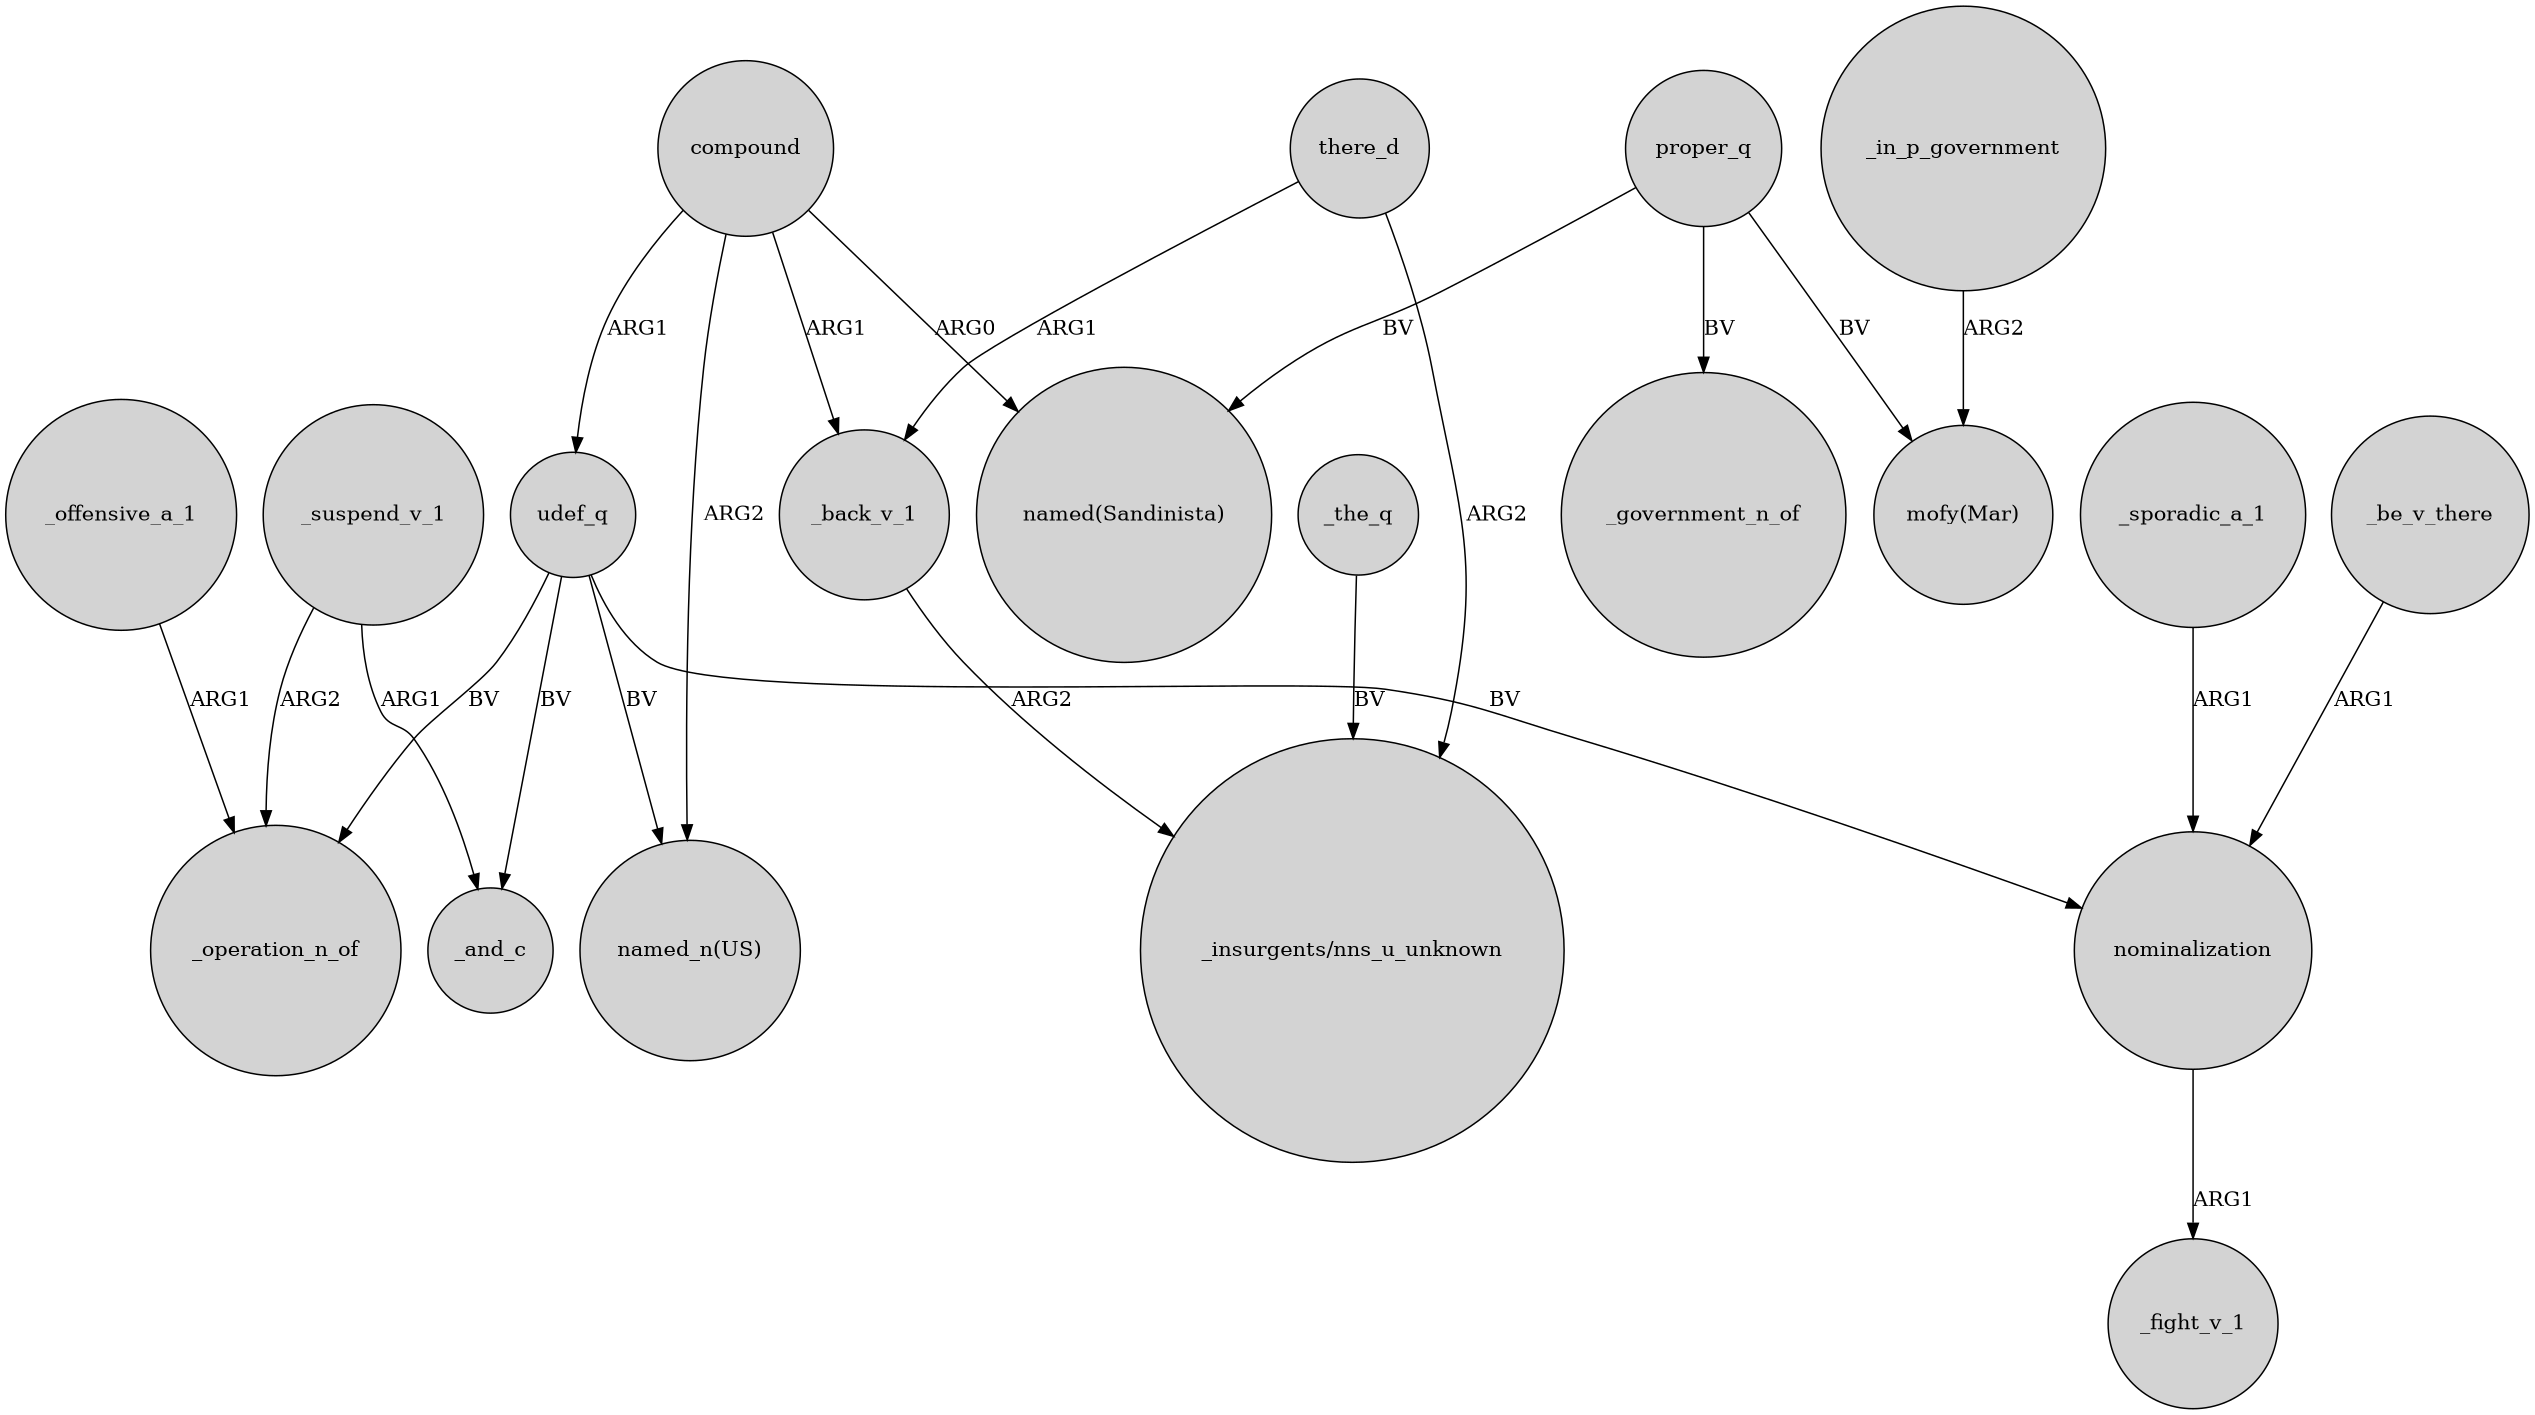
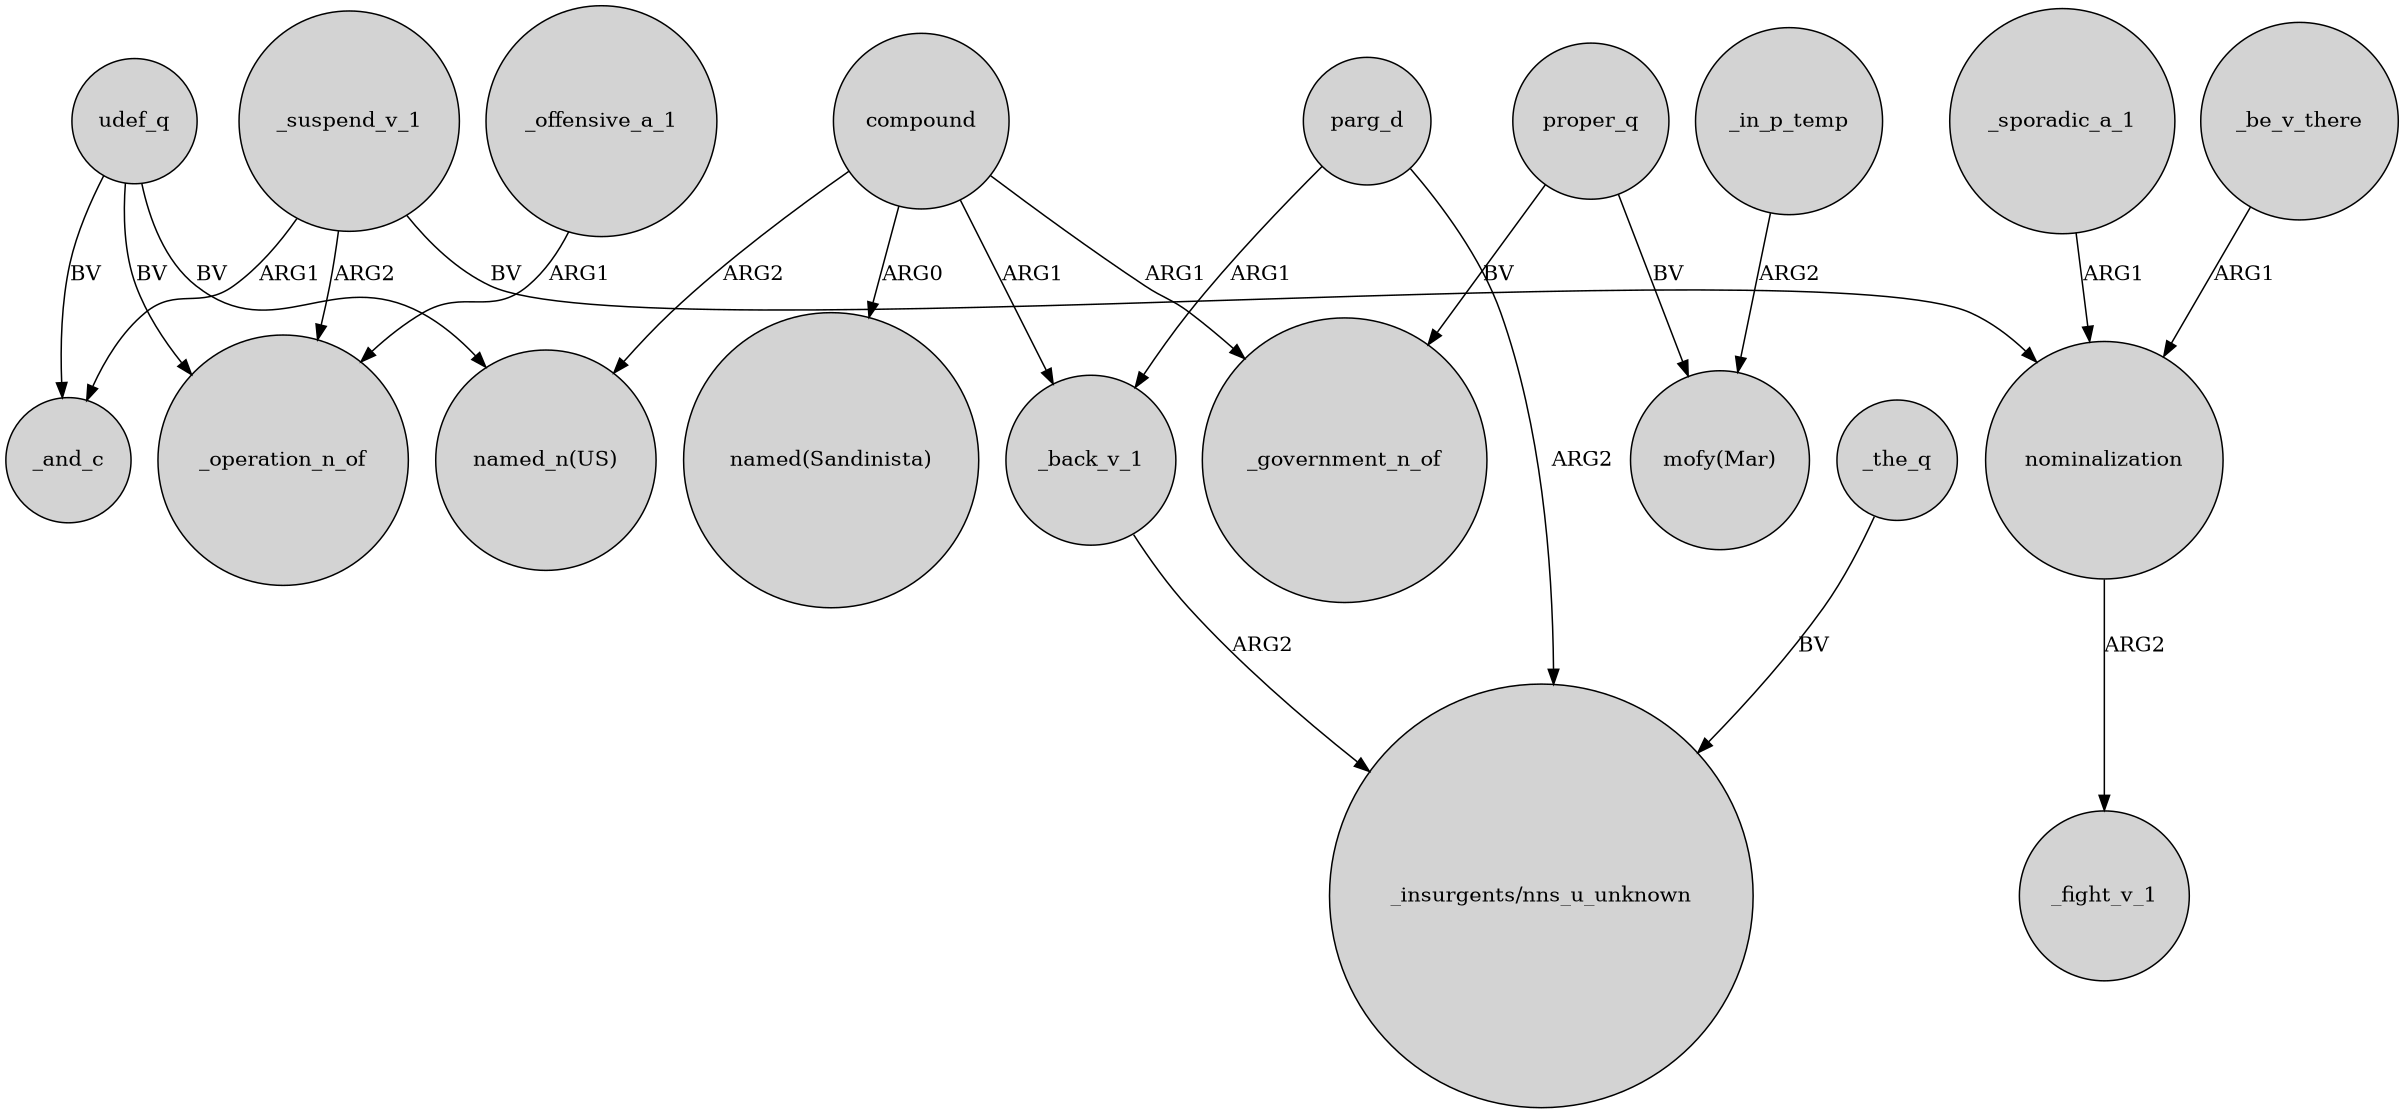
node "there_d": label "there_d" -> "parg_d"
node "_in_p_government": label "_in_p_government" -> "_in_p_temp"
edge "proper_q" -> "named(Sandinista)": removed, label "BV"
edge "compound" -> "udef_q": now "compound" -> "_government_n_of"
edge "udef_q" -> "nominalization": now "_suspend_v_1" -> "nominalization"
edge "nominalization" -> "_fight_v_1": label "ARG1" -> "ARG2"
